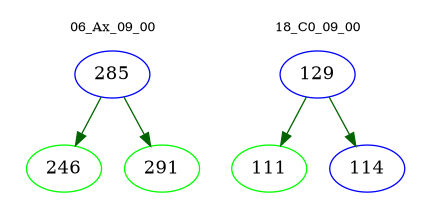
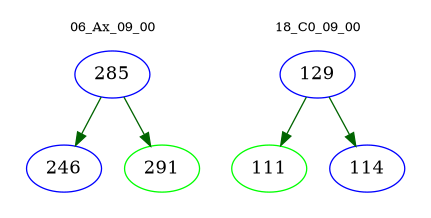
node "246": color green -> blue
